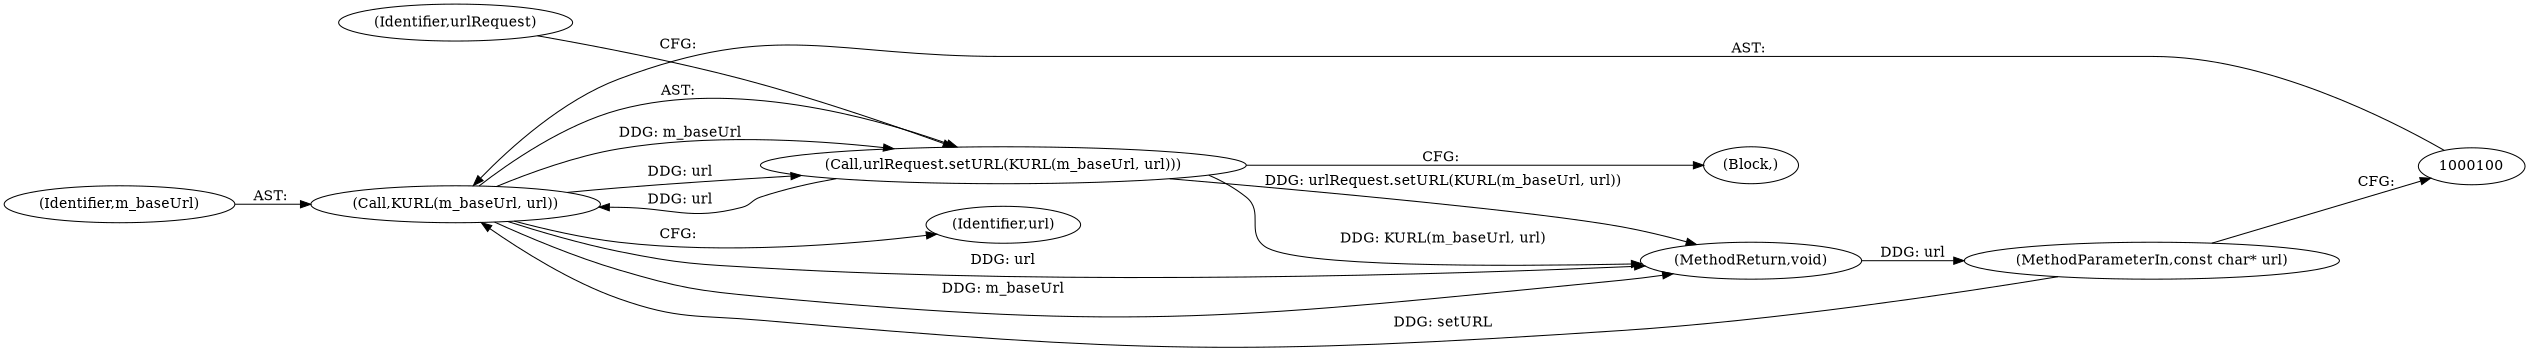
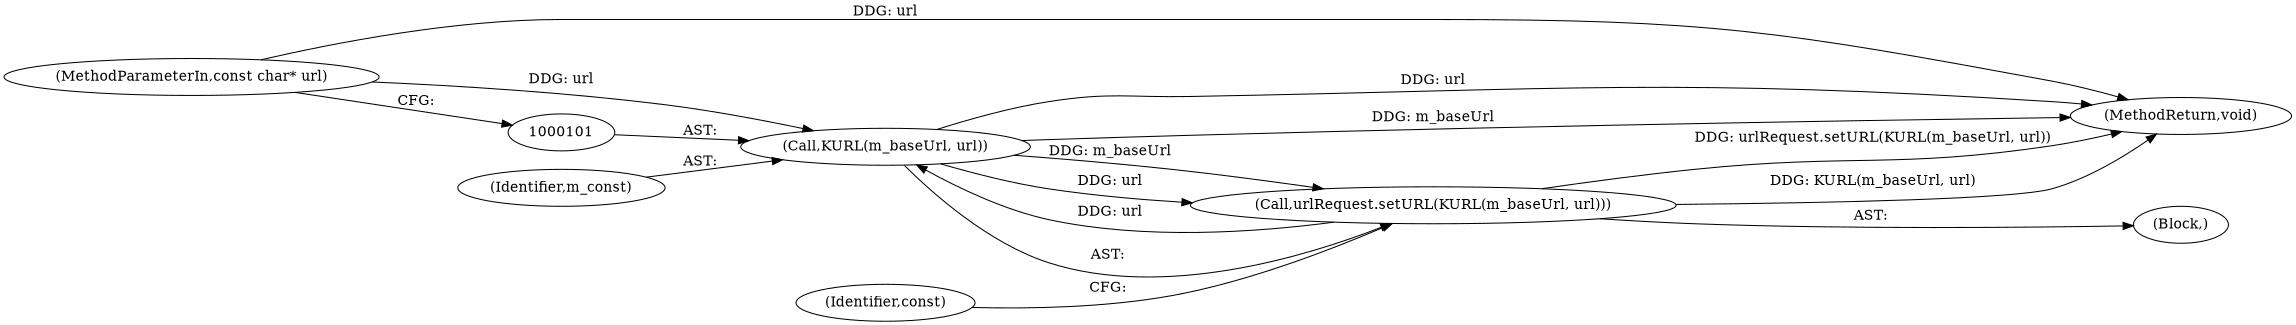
node "(Identifier,urlRequest)": label "(Identifier,urlRequest)" -> "(Identifier,const)"
edge "(Call,urlRequest.setURL(KURL(m_baseUrl, url)))" -> "(Block,)": label "CFG: " -> "AST: "
node "1000100": label "1000100" -> "1000101"
node "(Identifier,m_baseUrl)": label "(Identifier,m_baseUrl)" -> "(Identifier,m_const)"
node "(Identifier,url)": removed
edge "(MethodReturn,void)" -> "(MethodParameterIn,const char* url)": reversed
edge "(MethodParameterIn,const char* url)" -> "(Call,KURL(m_baseUrl, url))": label "DDG: setURL" -> "DDG: url"
